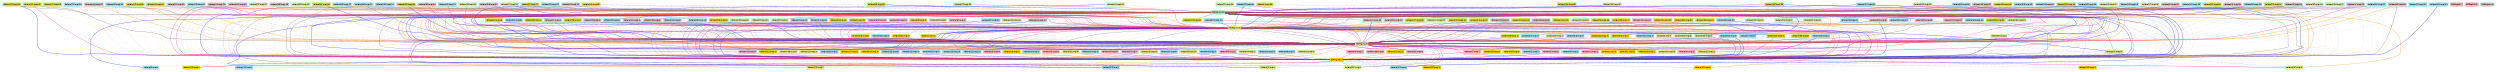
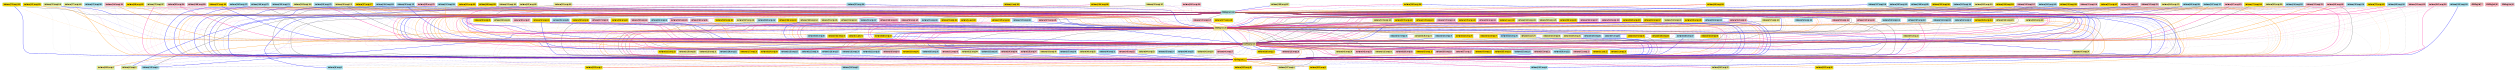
node "VarName('t115',temp).100": added
edge "VarName('t91',temp).128" -- "ASMReg('esp').64": style dotted -> bold
